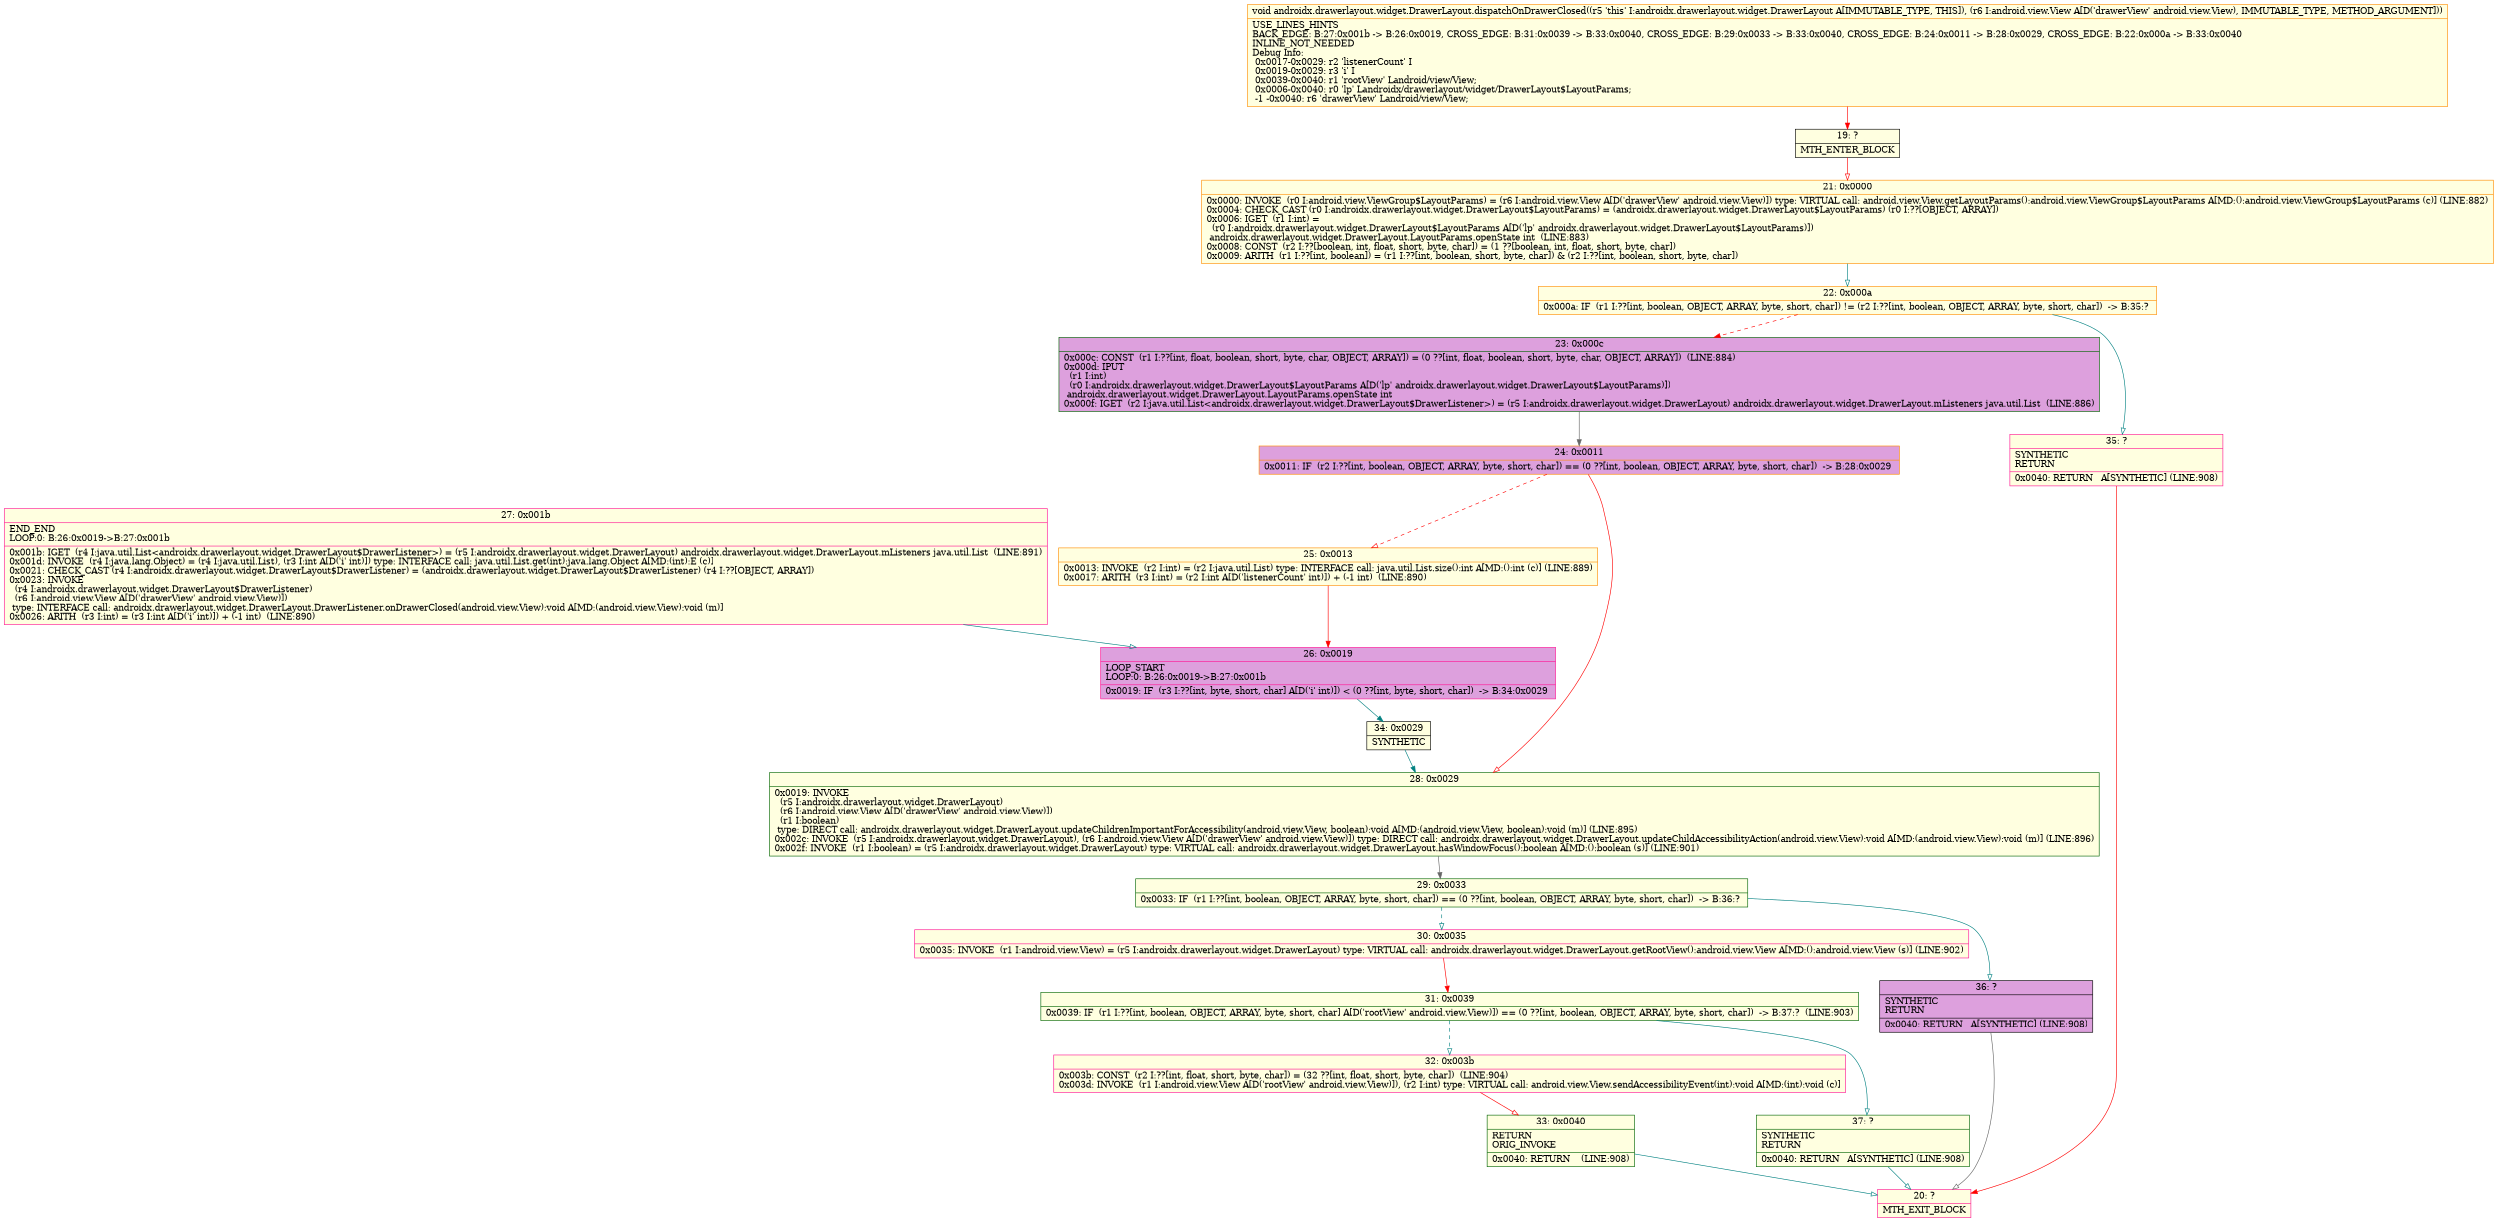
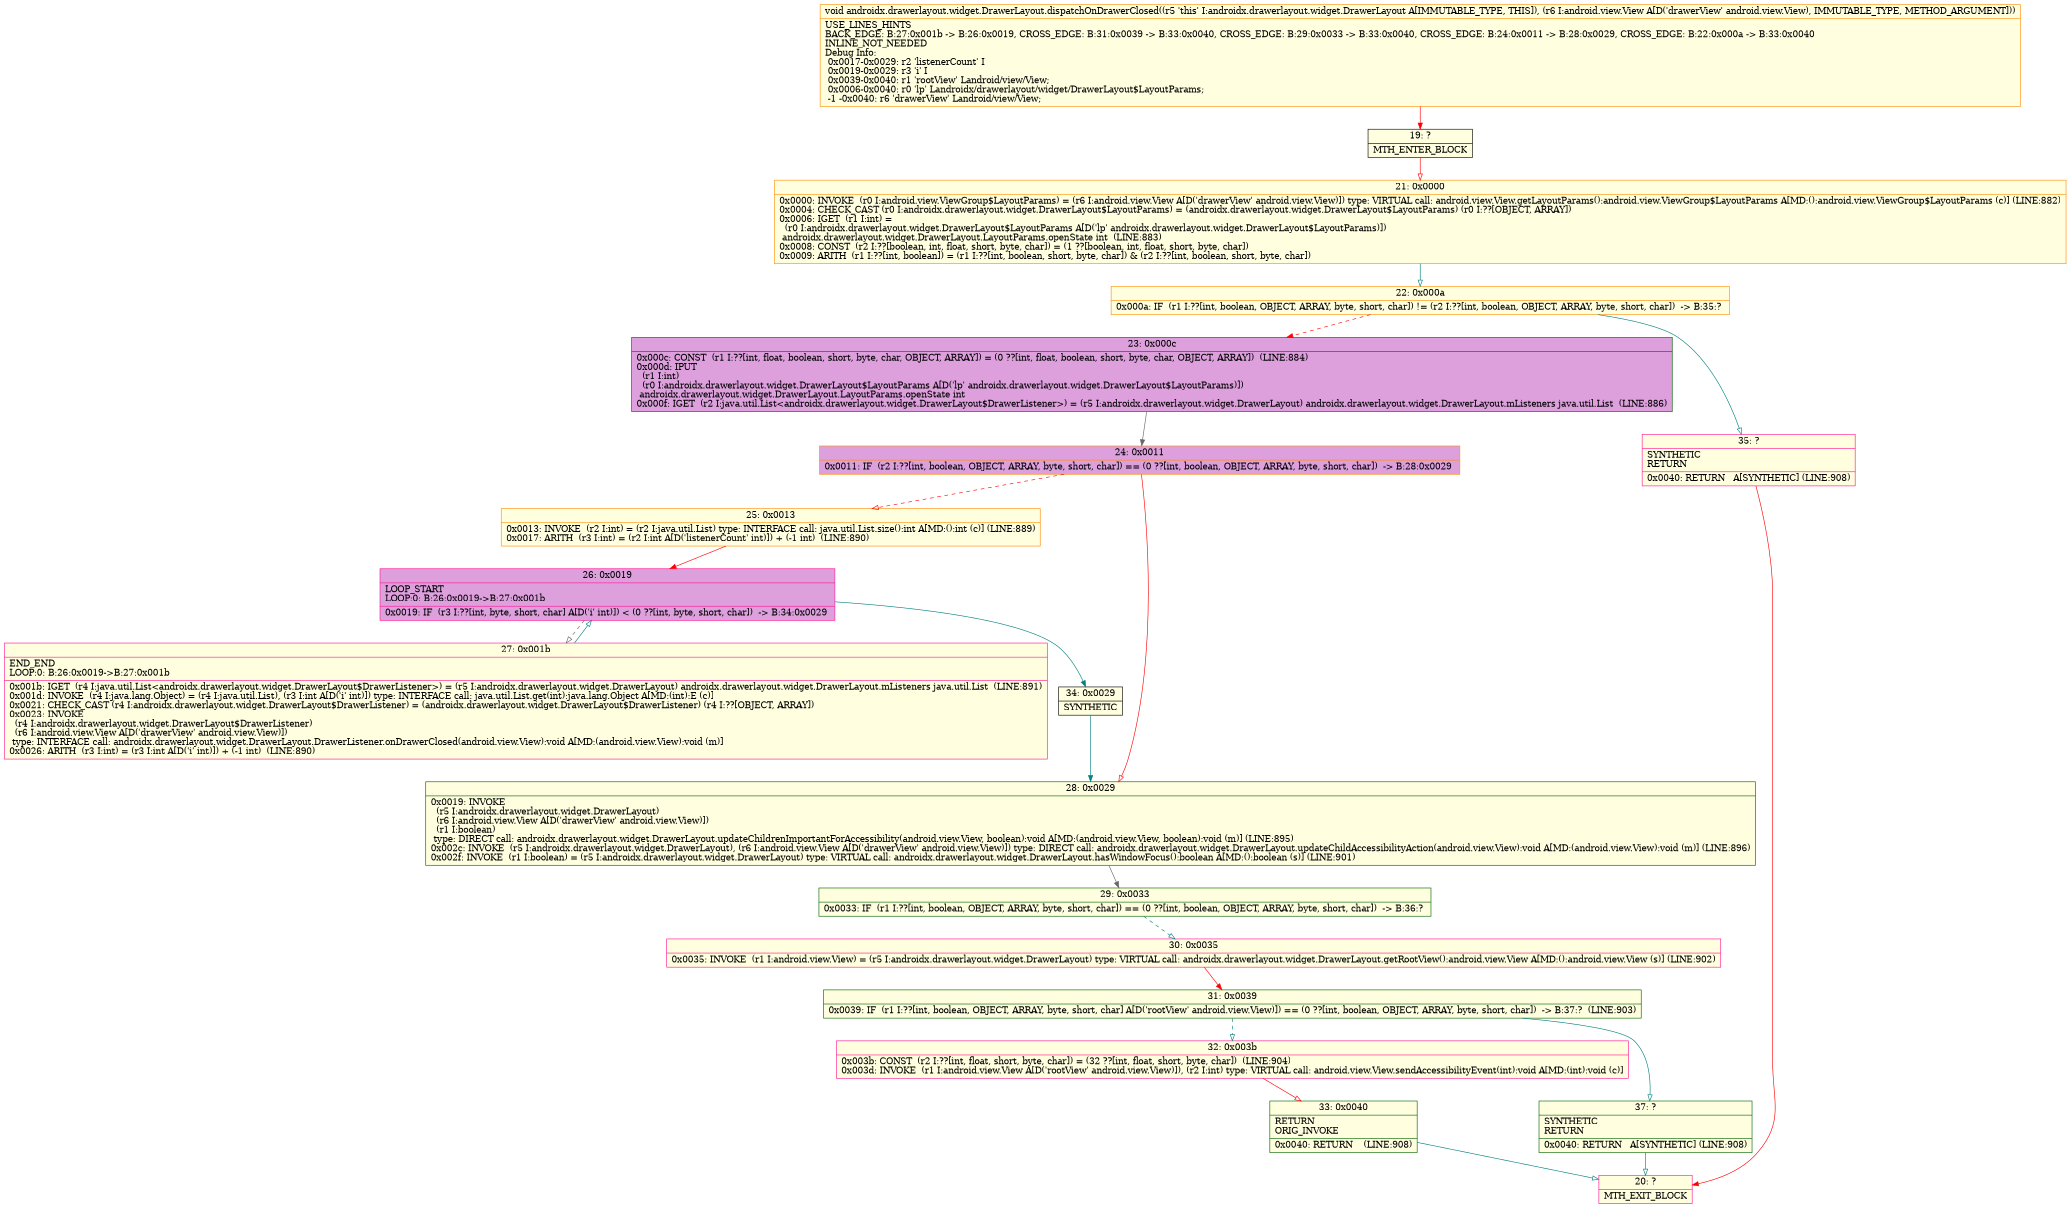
edge "26: 0x0019" -> "27: 0x001b": added
node "36: ?": removed
